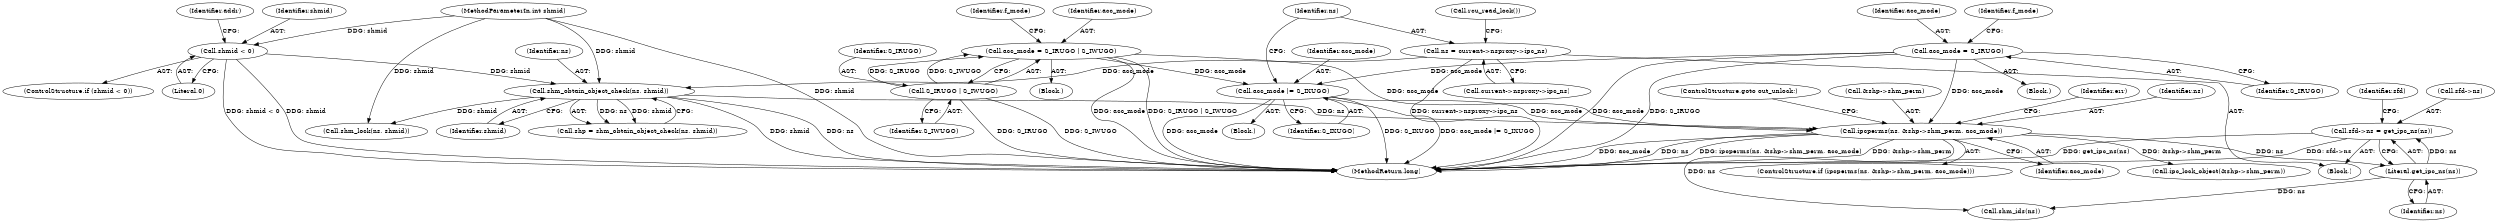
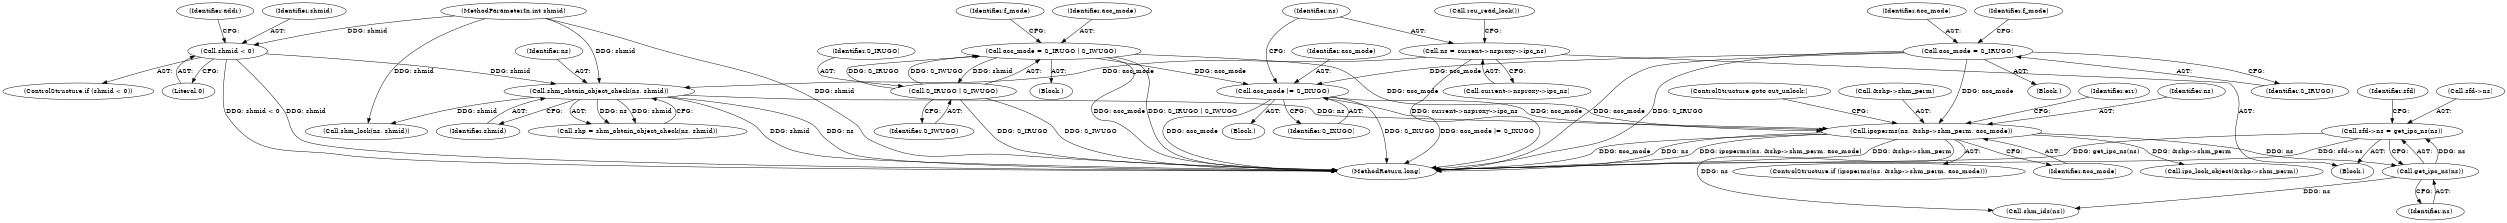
edge "(Call,acc_mode = S_IRUGO | S_IWUGO)" -> "(Call,S_IRUGO | S_IWUGO)": label "CFG: " -> "DDG: shmid"
node "(Literal,get_ipc_ns(ns))": label "(Literal,get_ipc_ns(ns))" -> "(Call,get_ipc_ns(ns))"
